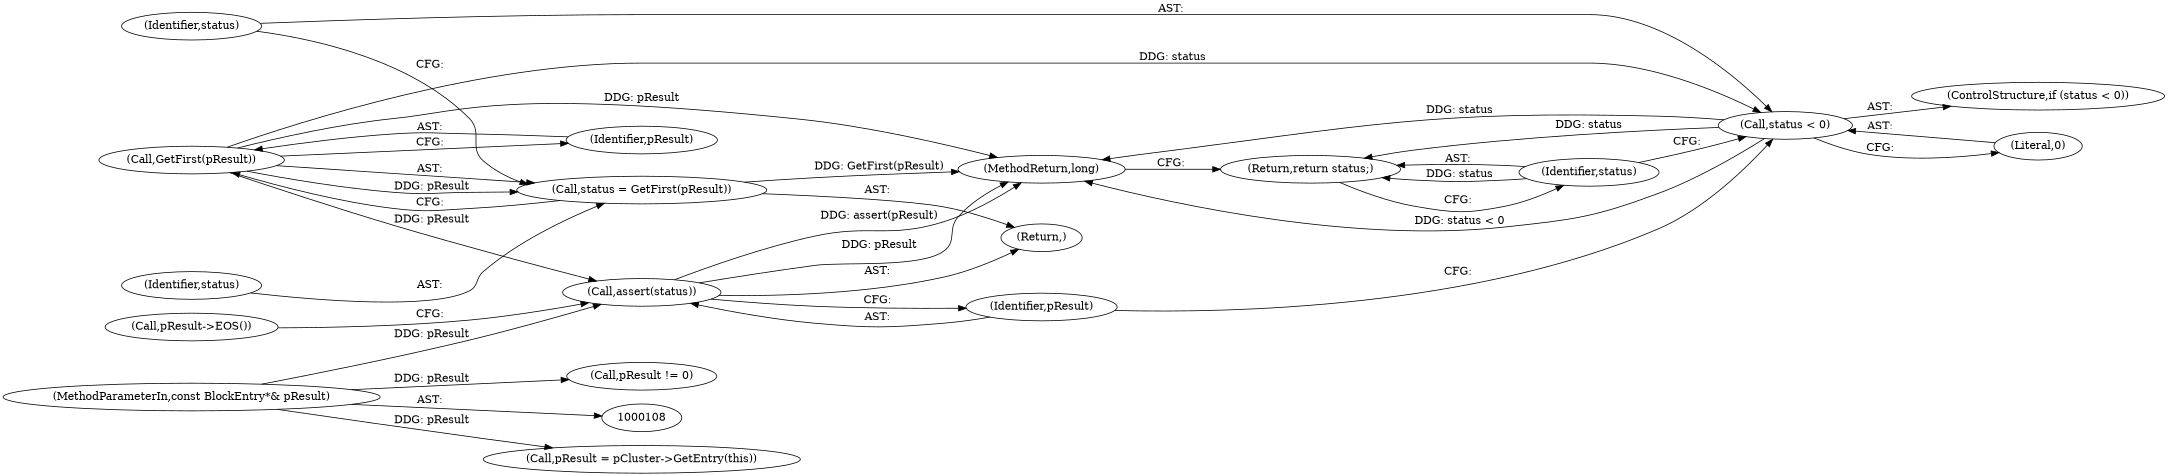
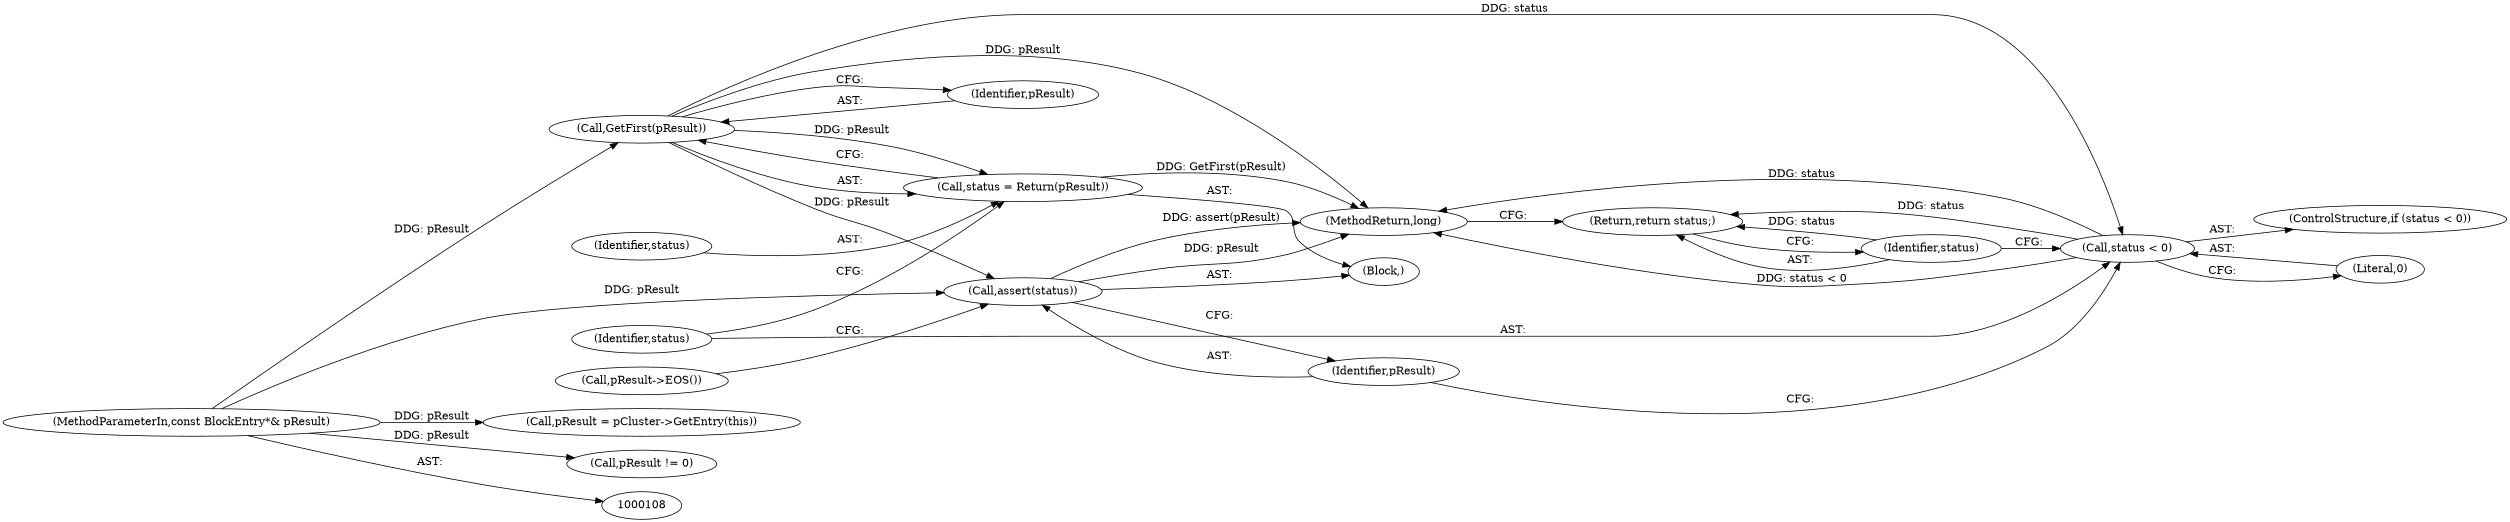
node "(Call,status = GetFirst(pResult))": label "(Call,status = GetFirst(pResult))" -> "(Call,status = Return(pResult))"
node "(Return,)": label "(Return,)" -> "(Block,)"
edge "(MethodParameterIn,const BlockEntry*& pResult)" -> "(Call,GetFirst(pResult))": added, label "DDG: pResult"
